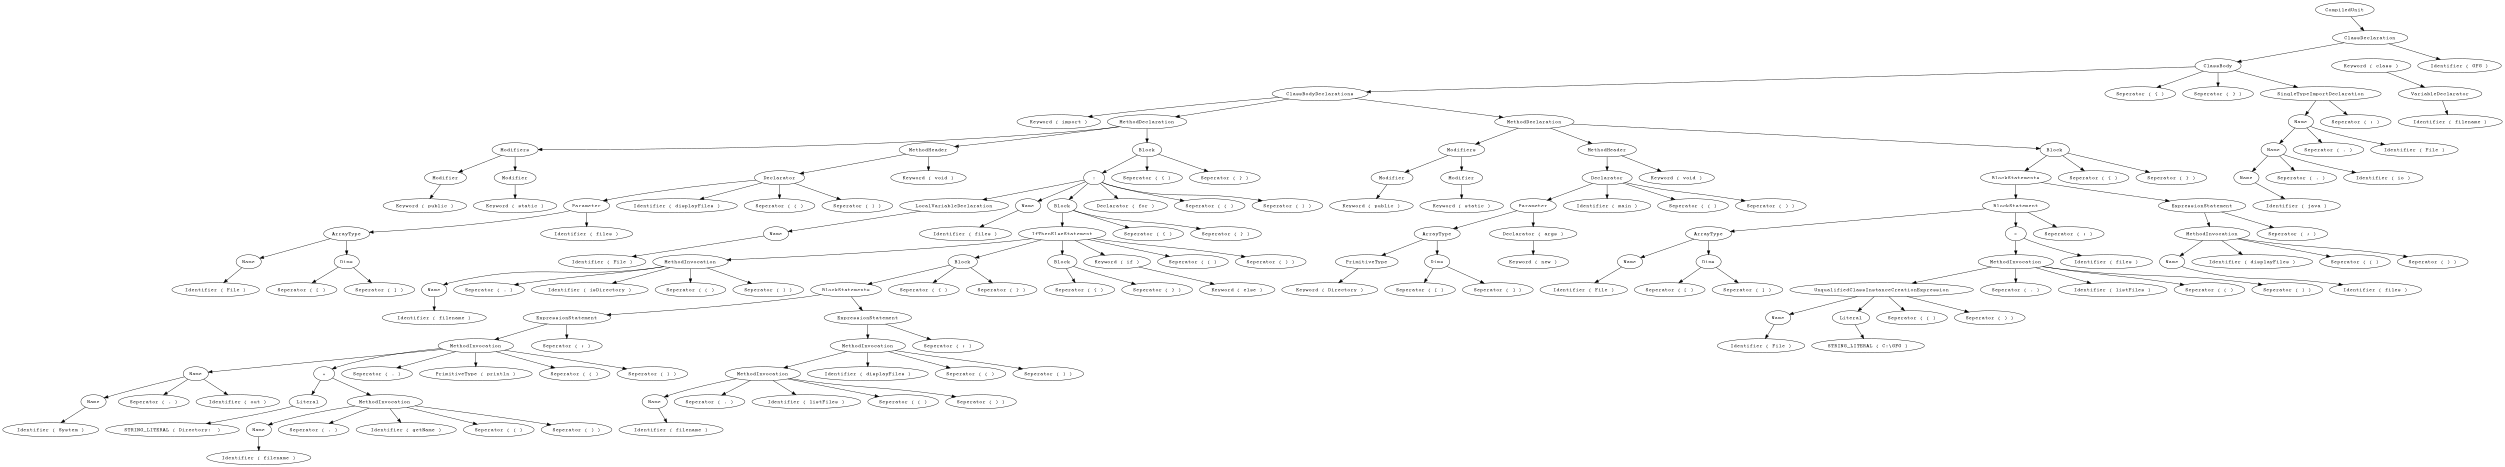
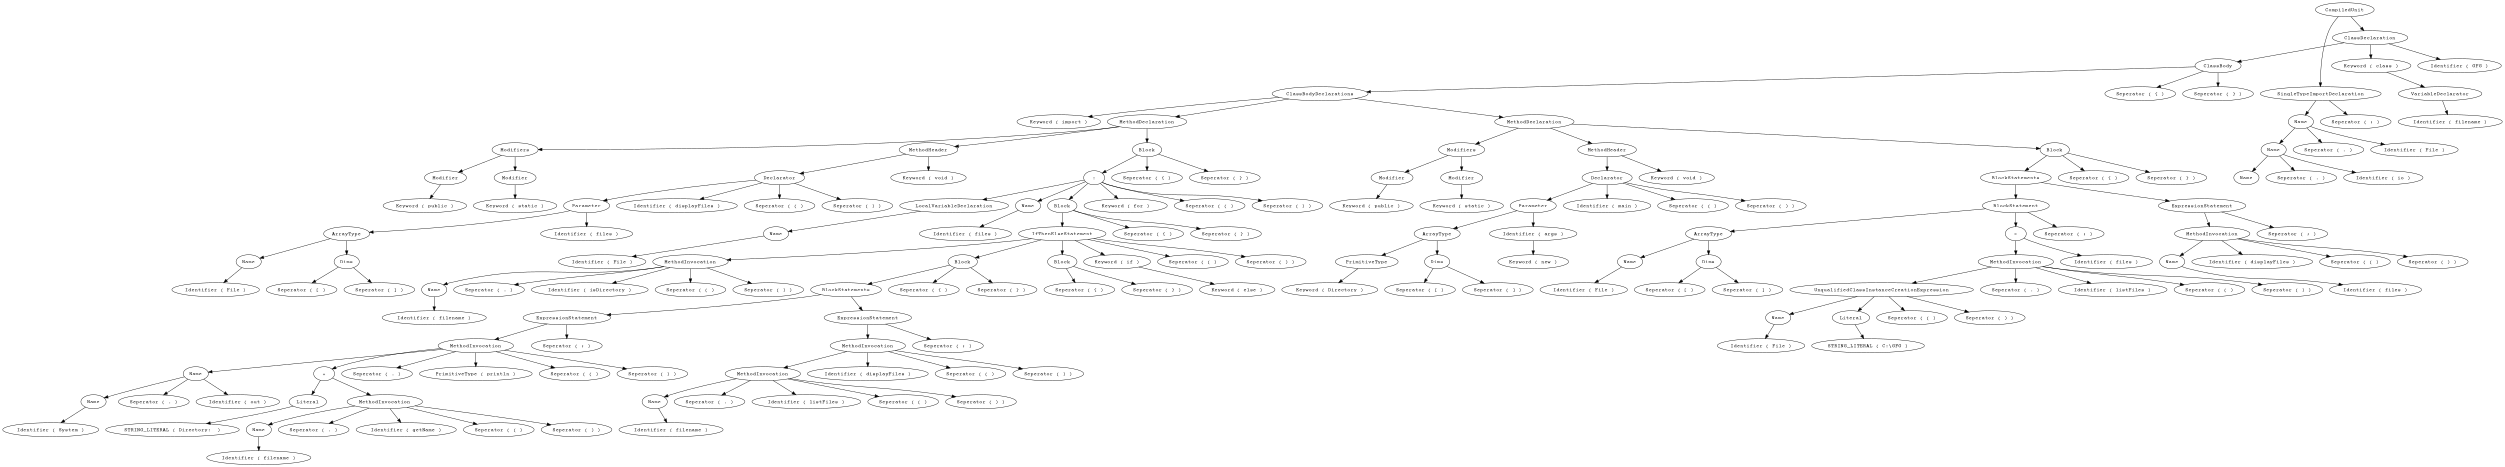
edge "ClassDeclaration" -> "Keyword ( class )": added
edge "ClassBody" -> "SingleTypeImportDeclaration": now "CompiledUnit" -> "SingleTypeImportDeclaration"
node "Declarator ( for )": label "Declarator ( for )" -> "Keyword ( for )"
node "Identifier ( java )": removed
node "Declarator ( args )": label "Declarator ( args )" -> "Identifier ( args )"
